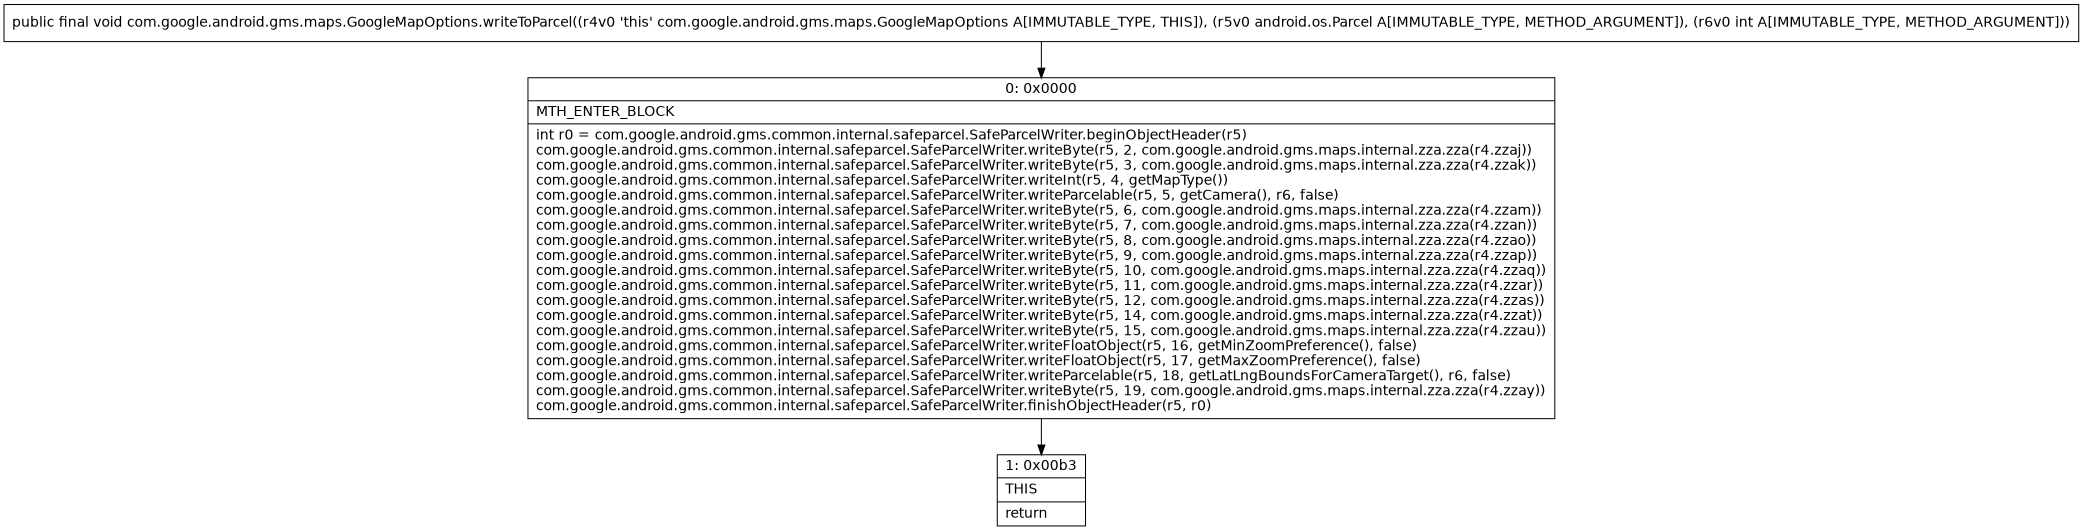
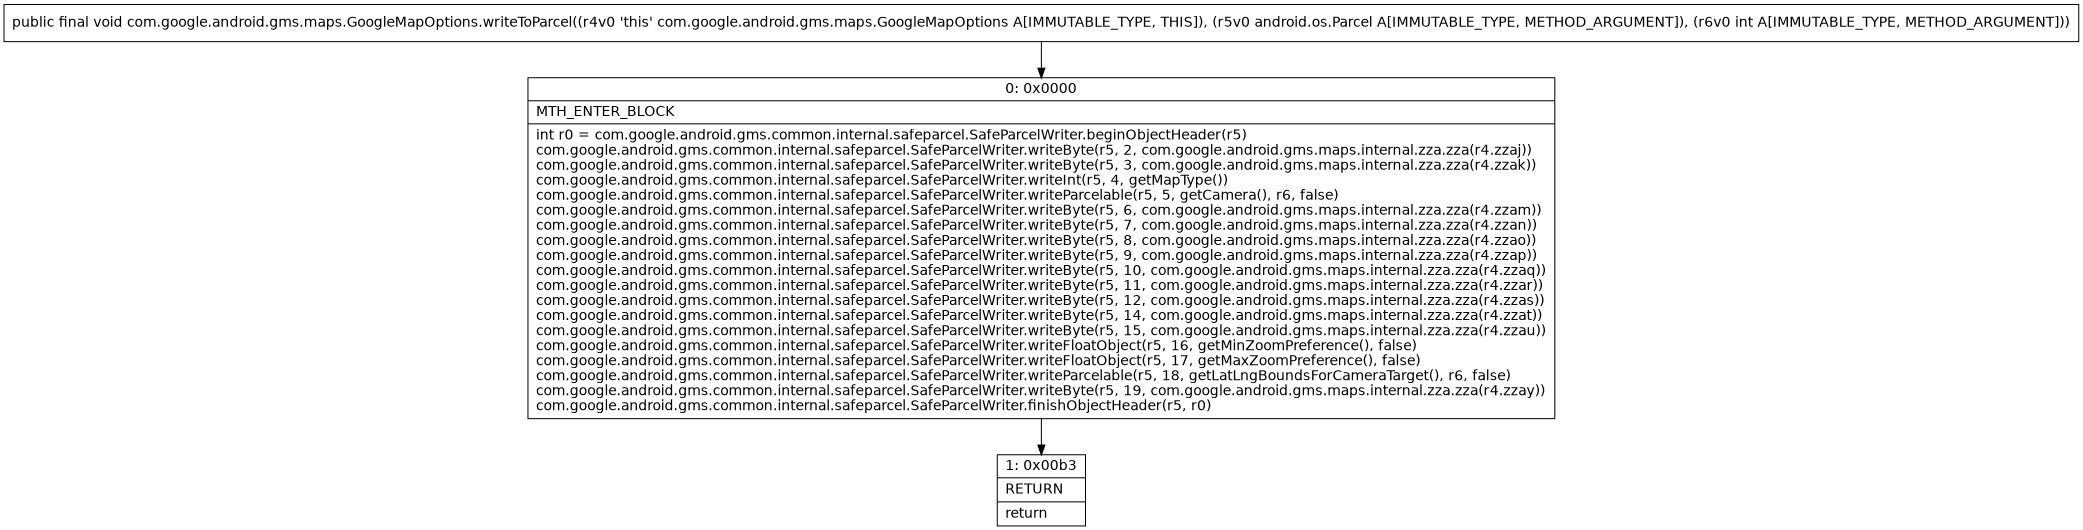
node "1: 0x00b3": text "THIS" -> "RETURN"
